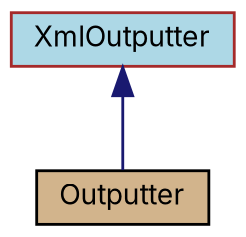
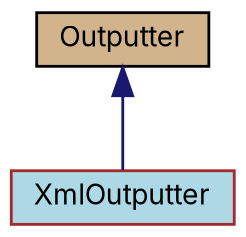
edge "Outputter" -> "XmlOutputter": reversed
